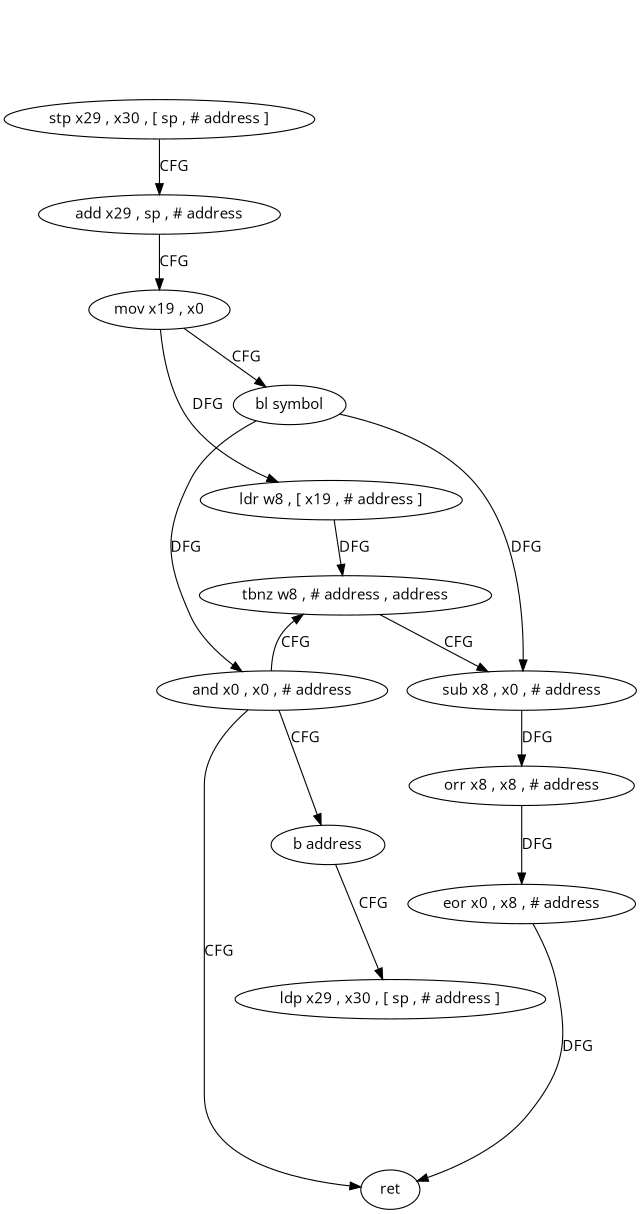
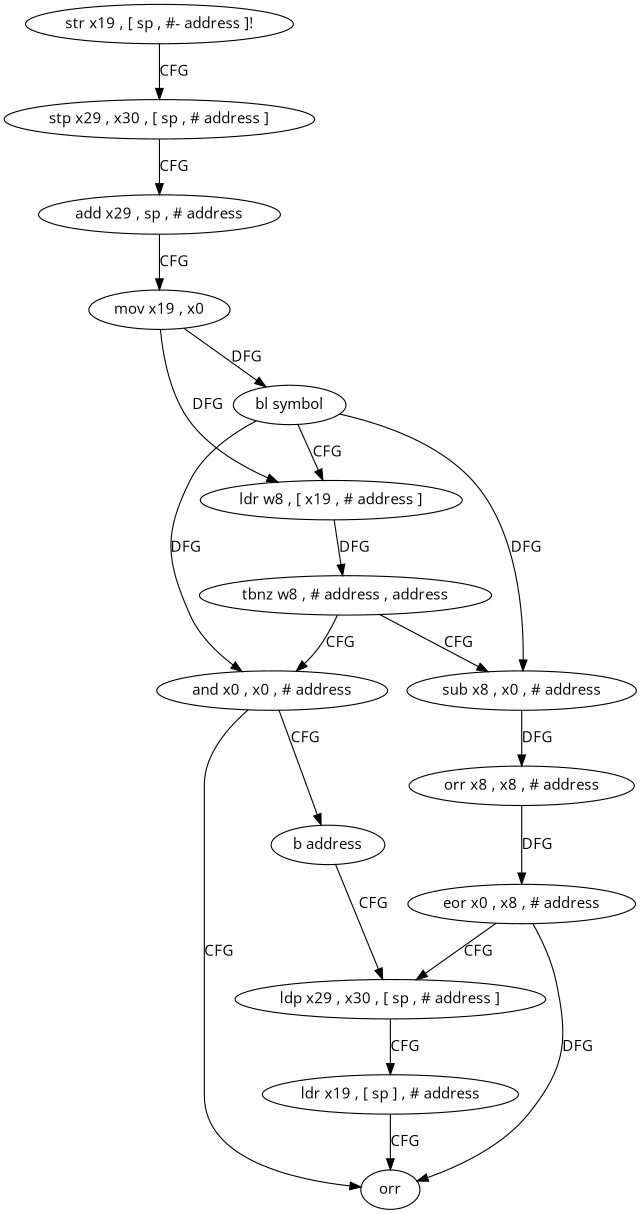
node "str x19 , [ sp , #- address ]!": added
edge "mov x19 , x0" -> "bl symbol": label "CFG" -> "DFG"
edge "bl symbol" -> "ldr w8 , [ x19 , # address ]": added, label "CFG"
edge "and x0 , x0 , # address" -> "tbnz w8 , # address , address": reversed
edge "eor x0 , x8 , # address" -> "ldp x29 , x30 , [ sp , # address ]": added, label "CFG"
node "ldr x19 , [ sp ] , # address": added
node "ret": label "ret" -> "orr"
